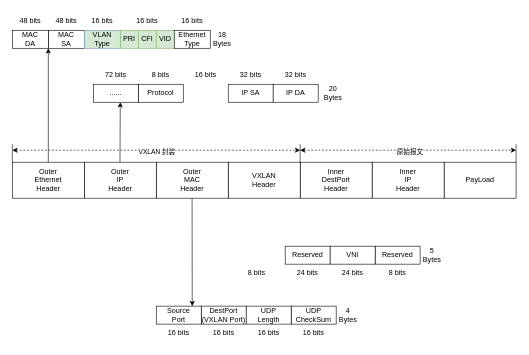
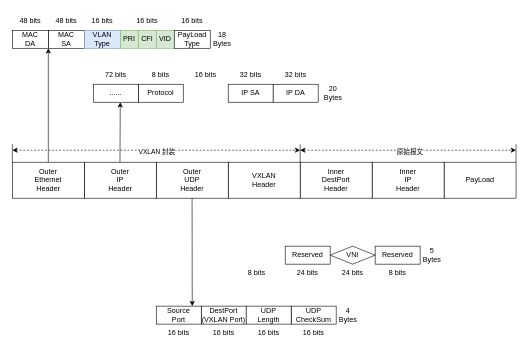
node "VLAN Type": fillcolor #d5e8d4 -> #dae8fc
node "Ethernet Type": label "Ethernet Type" -> "PayLoad Type"
node "Outer MAC Header": label "Outer MAC Header" -> "Outer UDP Header"
node "VNI": shape rectangle -> diamond
